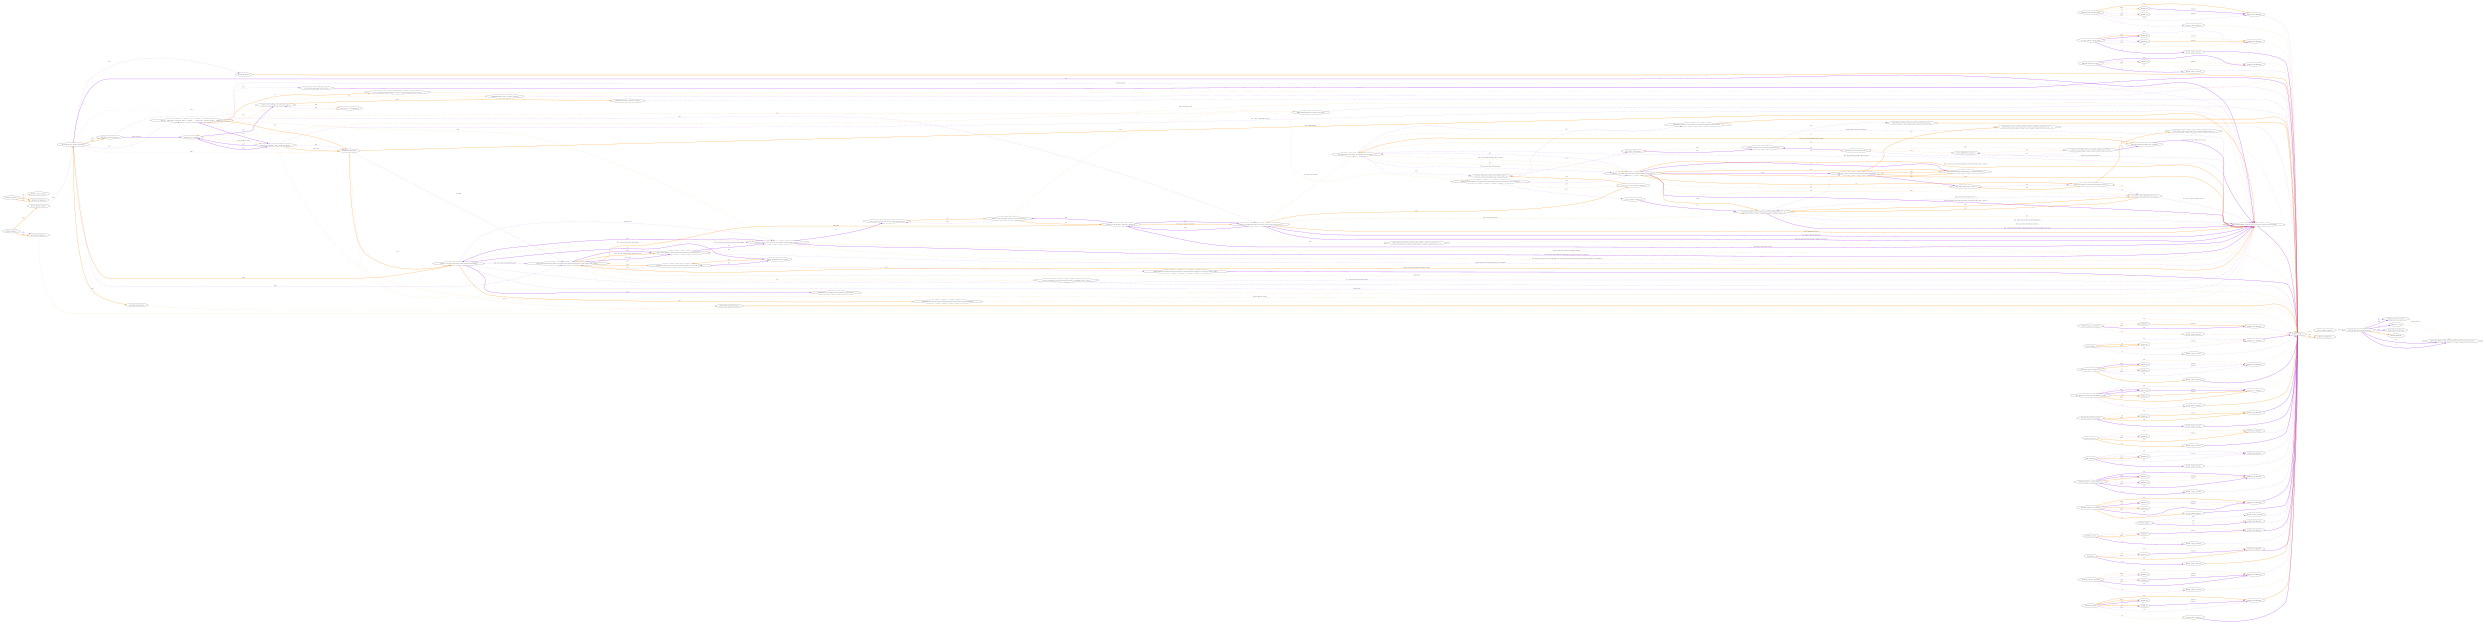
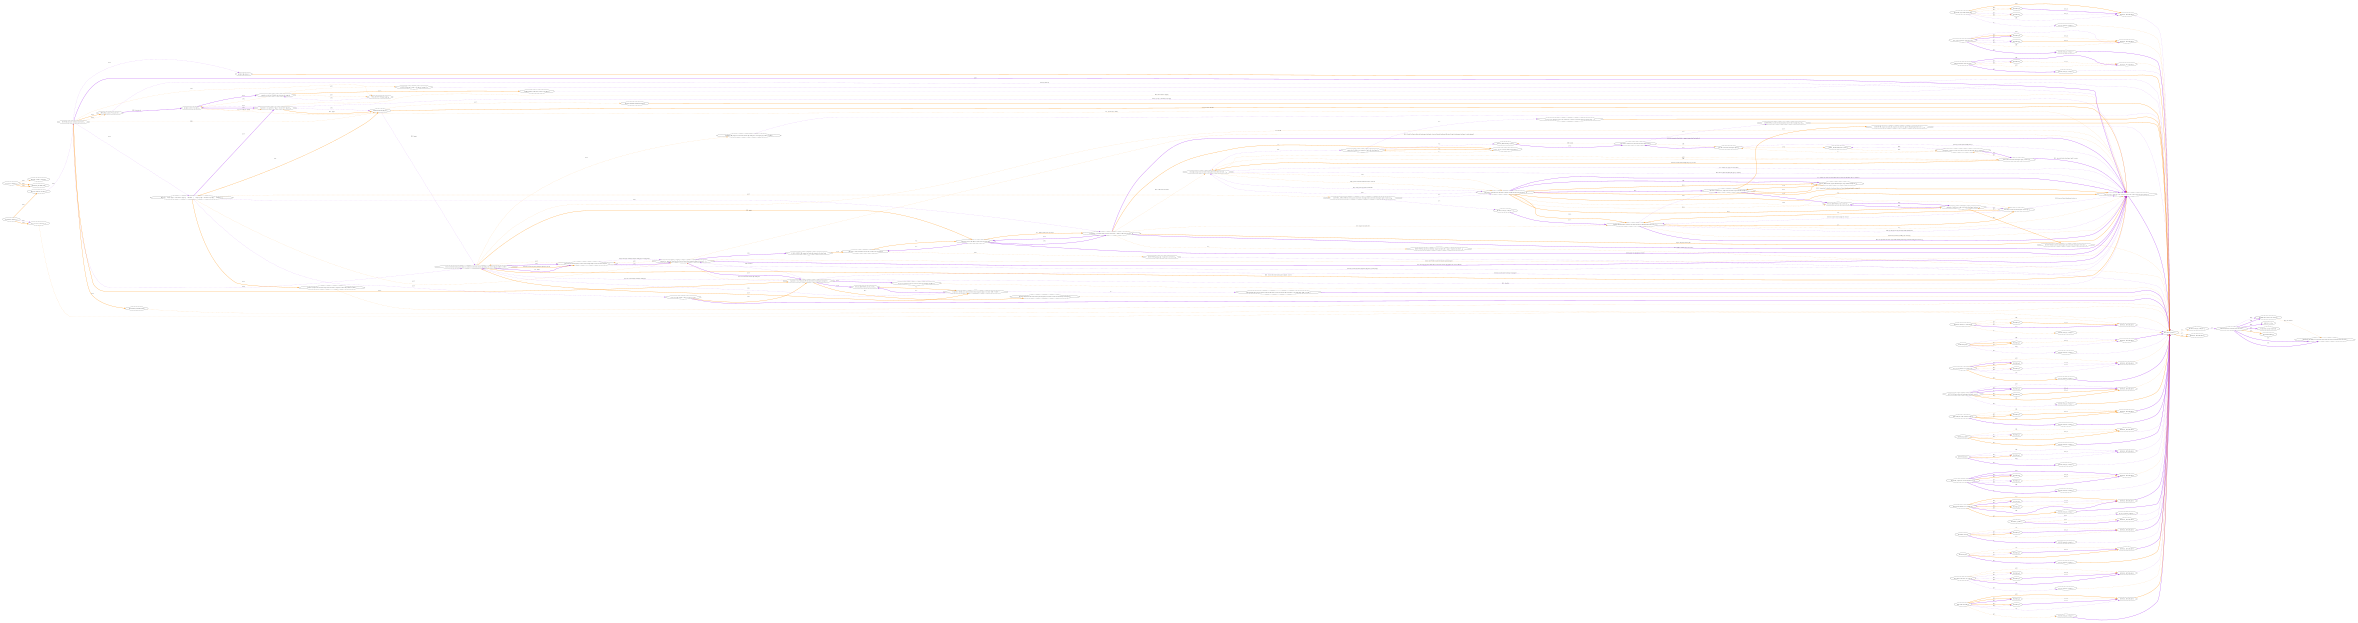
edge "(<operator>.assignment,* page = document->page())" -> "(page,document->page())": style bold -> dashed
edge "(<operator>.fieldAccess,deviceOrientationAgent.get)" -> "(FIELD_IDENTIFIER,get,get)": label "AST: " -> "DDG: page"
edge "(FIELD_IDENTIFIER,release,release)" -> "(<operator>.fieldAccess,deviceOrientationAgent.release)": style dashed -> bold
edge "(<operator>.fieldAccess,deviceOrientationAgent.release)" -> "(FIELD_IDENTIFIER,release,release)": color darkorange -> purple
edge "(<operator>.indirectFieldAccess,page->inspectorController)" -> "(FIELD_IDENTIFIER,inspectorController,inspectorController)": removed, label "AST:"
edge "(ASSERT,ASSERT(page))" -> "(<operator>.lessThan,OwnPtr<DeviceOrientationInspectorAgent)": now "<(LOCAL,Page* page: Page*)<SUB>5</SUB>>" -> "(<operator>.lessThan,OwnPtr<DeviceOrientationInspectorAgent)"
